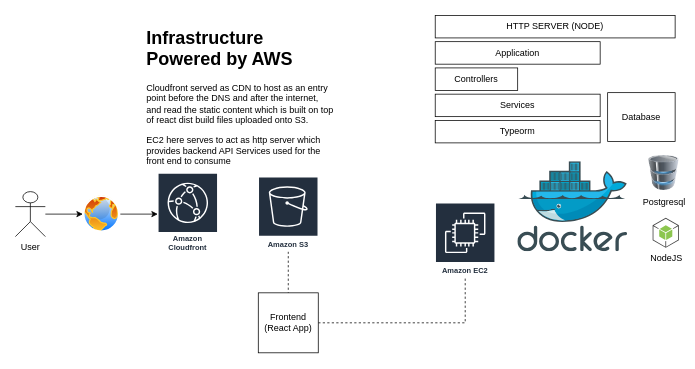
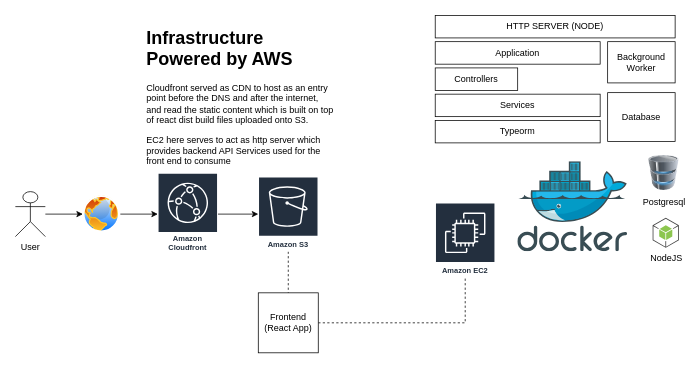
node "Background Worker": added
edge "Amazon Cloudfront" -> "Amazon S3": added
